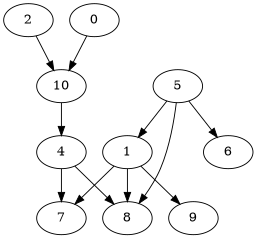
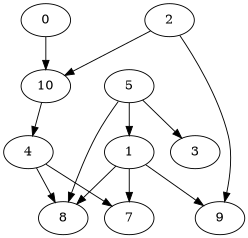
edge "2" -> "9": added
node "6": label "6" -> "3"
